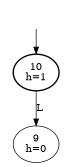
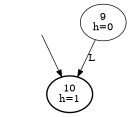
edge "10 h=1" -> "9 h=0": reversed
